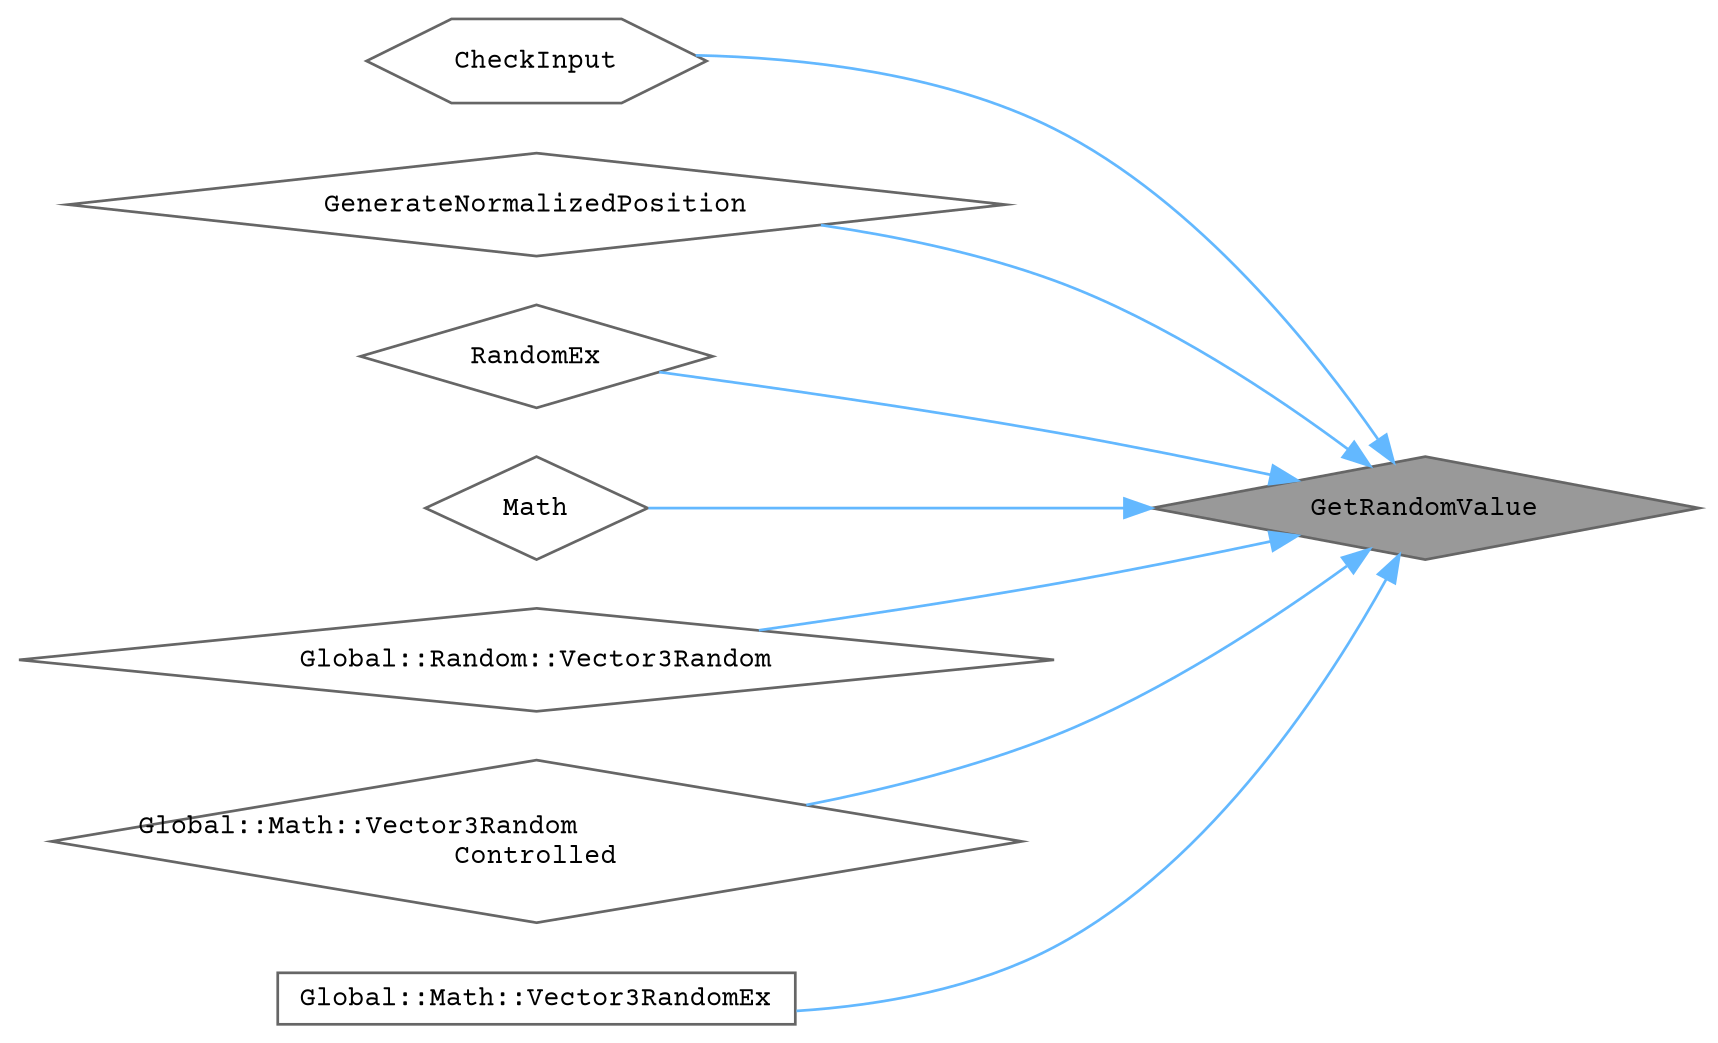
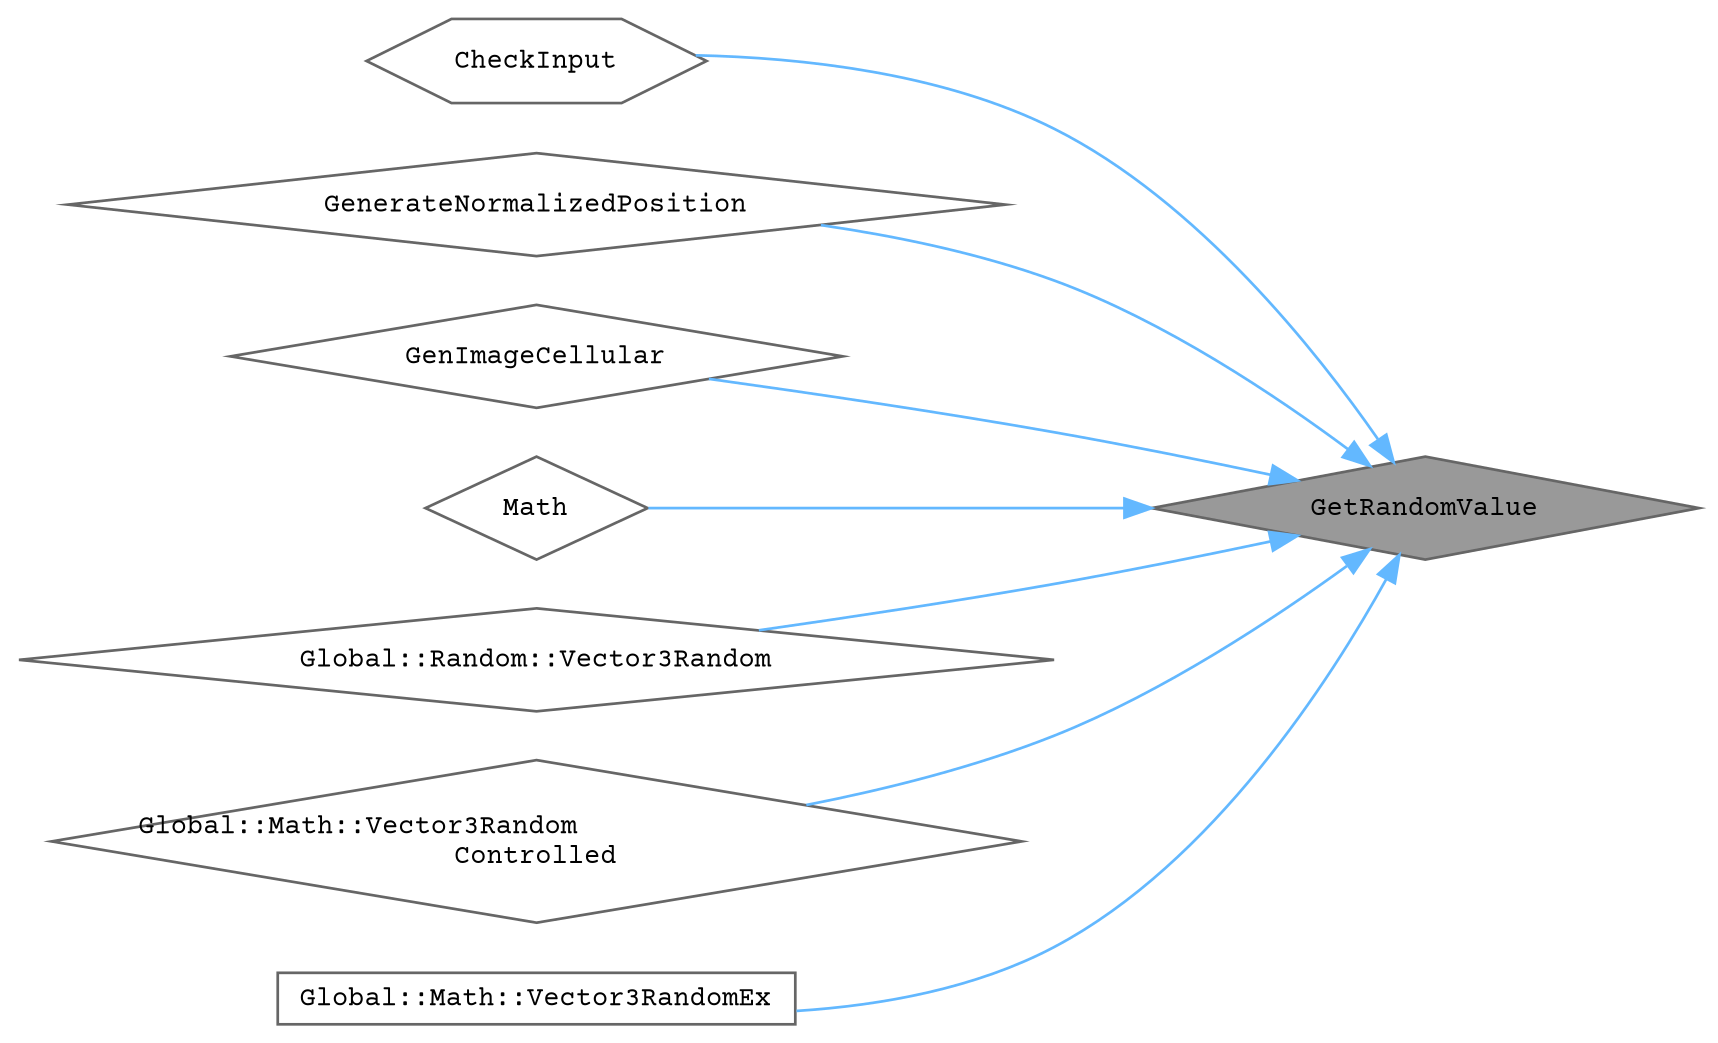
node "RandomEx": label "RandomEx" -> "GenImageCellular"
